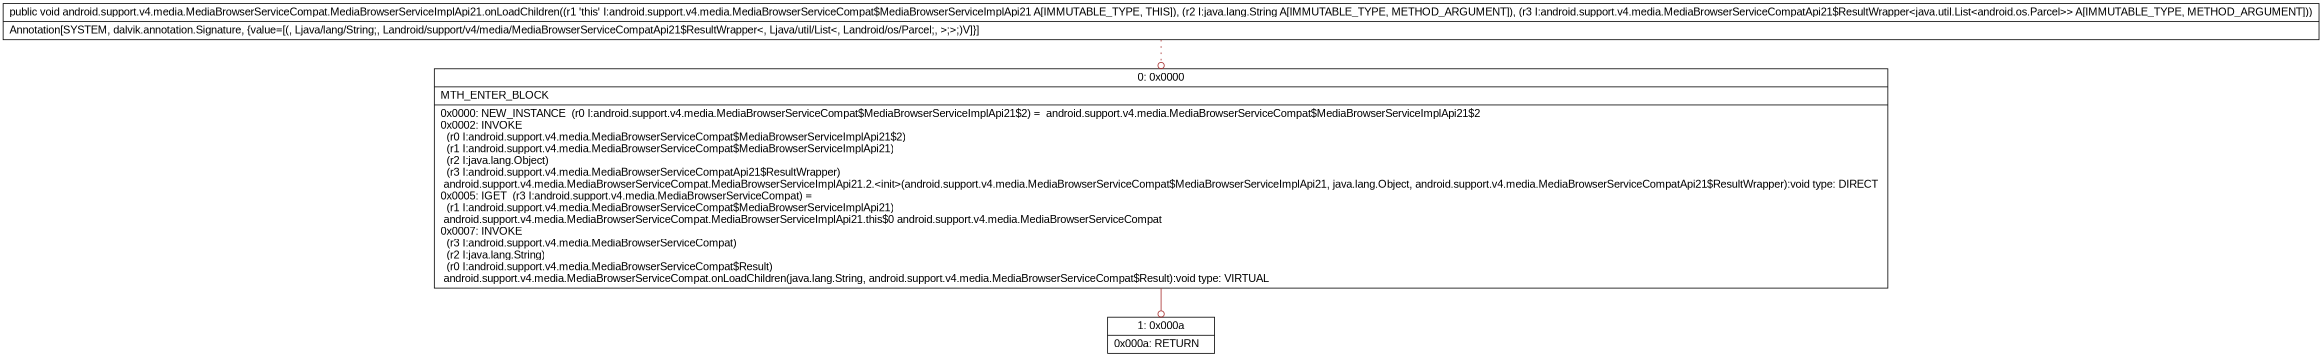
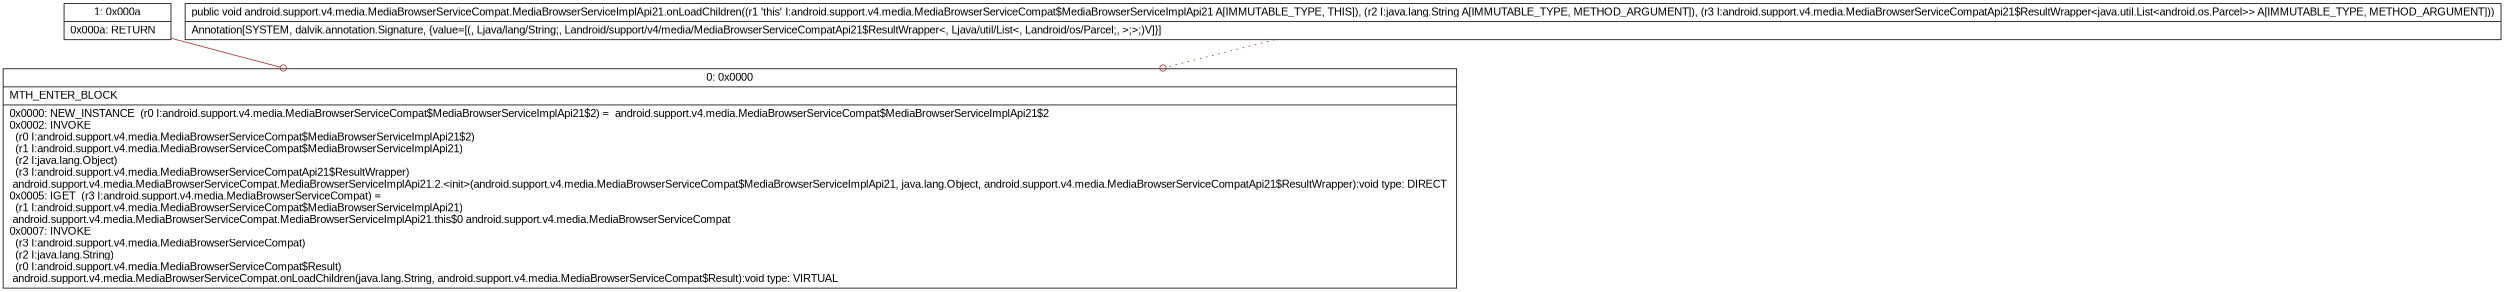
edge "0: 0x0000" -> "1: 0x000a": reversed
